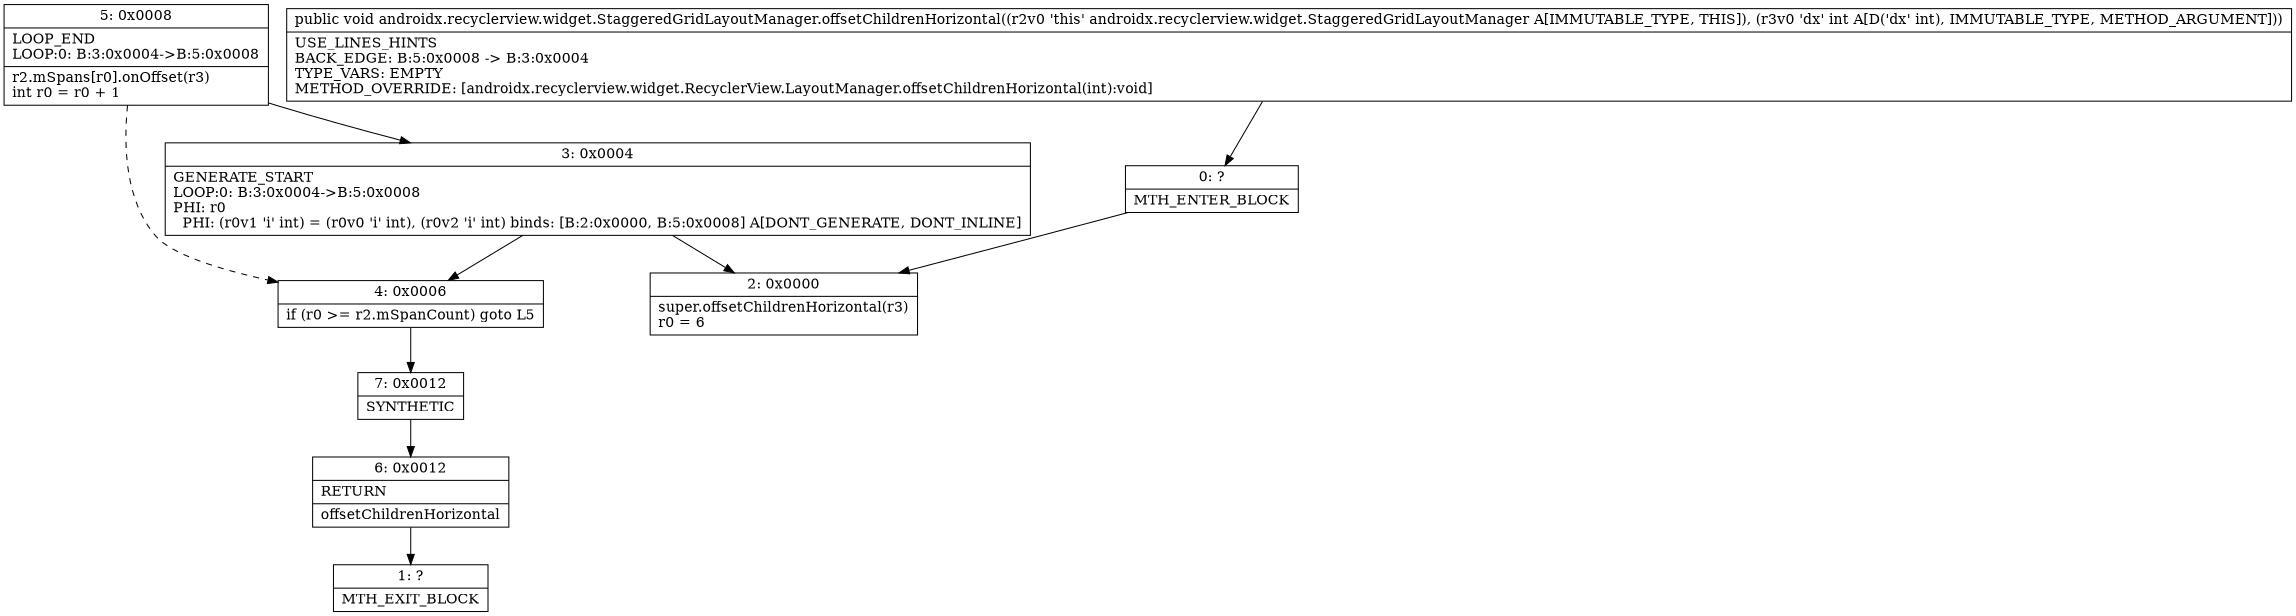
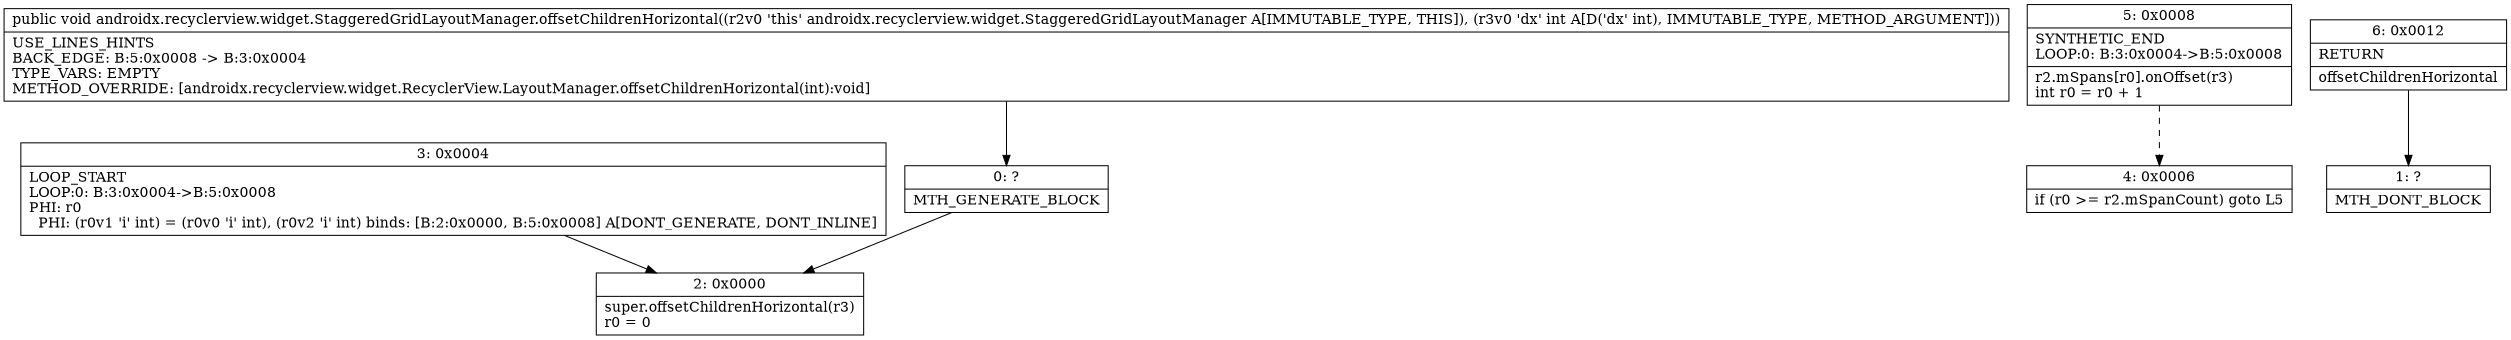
node "5: 0x0008": text "LOOP_END" -> "SYNTHETIC_END"
edge "5: 0x0008" -> "3: 0x0004": removed
node "3: 0x0004": text "GENERATE_START" -> "LOOP_START"
node "0: ?": text "MTH_ENTER_BLOCK" -> "MTH_GENERATE_BLOCK"
edge "3: 0x0004" -> "4: 0x0006": removed
node "2: 0x0000": text "r0 = 6" -> "r0 = 0"
node "7: 0x0012": removed
node "1: ?": text "MTH_EXIT_BLOCK" -> "MTH_DONT_BLOCK"
